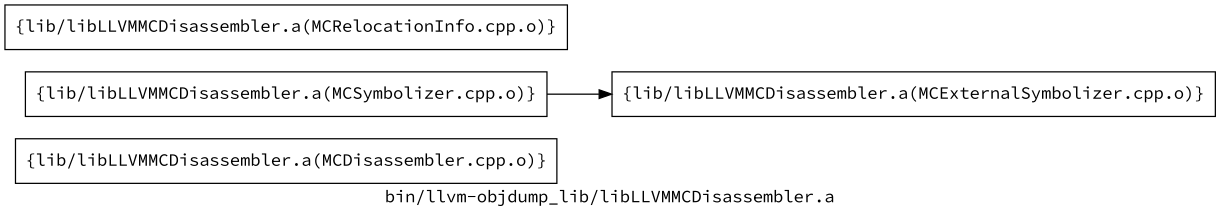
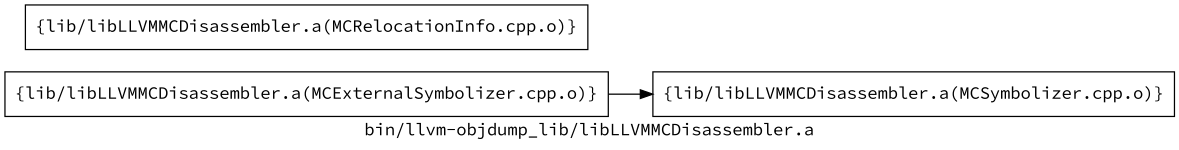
edge "{lib/libLLVMMCDisassembler.a(MCSymbolizer.cpp.o)}" -> "{lib/libLLVMMCDisassembler.a(MCExternalSymbolizer.cpp.o)}": reversed
node "{lib/libLLVMMCDisassembler.a(MCDisassembler.cpp.o)}": removed
